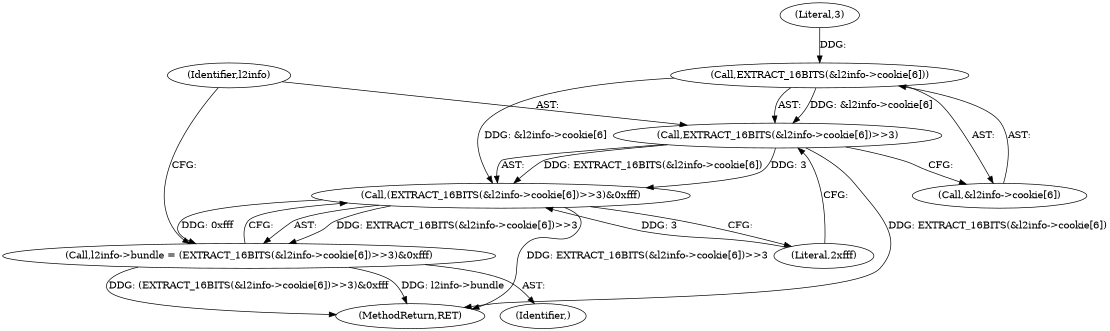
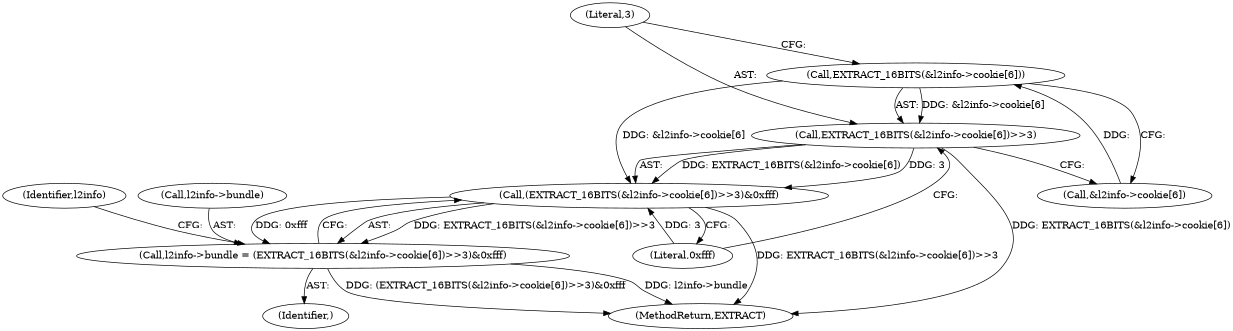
edge "(Literal,3)" -> "(Call,EXTRACT_16BITS(&l2info->cookie[6]))": label "DDG: " -> "CFG: "
edge "(Identifier,l2info)" -> "(Call,EXTRACT_16BITS(&l2info->cookie[6])>>3)": now "(Literal,3)" -> "(Call,EXTRACT_16BITS(&l2info->cookie[6])>>3)"
edge "(Call,EXTRACT_16BITS(&l2info->cookie[6]))" -> "(Call,&l2info->cookie[6])": label "AST: " -> "CFG: "
edge "(Call,&l2info->cookie[6])" -> "(Call,EXTRACT_16BITS(&l2info->cookie[6]))": label "AST: " -> "DDG: "
node "(Call,l2info->bundle)": added
node "(Literal,2xfff)": label "(Literal,2xfff)" -> "(Literal,0xfff)"
node "(MethodReturn,RET)": label "(MethodReturn,RET)" -> "(MethodReturn,EXTRACT)"
